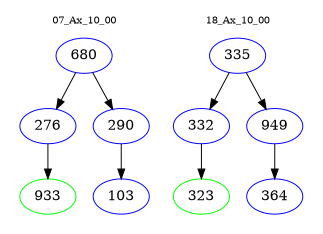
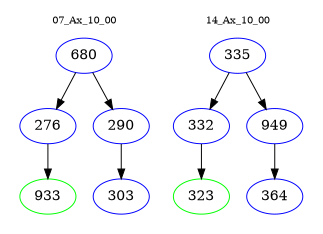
cluster "18_Ax_10_00": label "18_Ax_10_00" -> "14_Ax_10_00"
node "103": label "103" -> "303"
